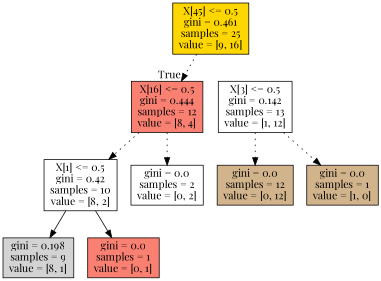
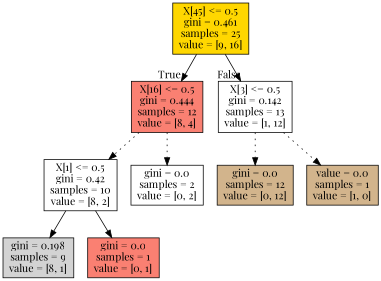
edge "X[45] <= 0.5 gini = 0.461 samples = 25 value = [9, 16]" -> "X[16] <= 0.5 gini = 0.444 samples = 12 value = [8, 4]": style dotted -> solid
edge "X[45] <= 0.5 gini = 0.461 samples = 25 value = [9, 16]" -> "X[3] <= 0.5 gini = 0.142 samples = 13 value = [1, 12]": added
node "gini = 0.0 samples = 1 value = [1, 0]": label "gini = 0.0 samples = 1 value = [1, 0]" -> "value = 0.0 samples = 1 value = [1, 0]"
